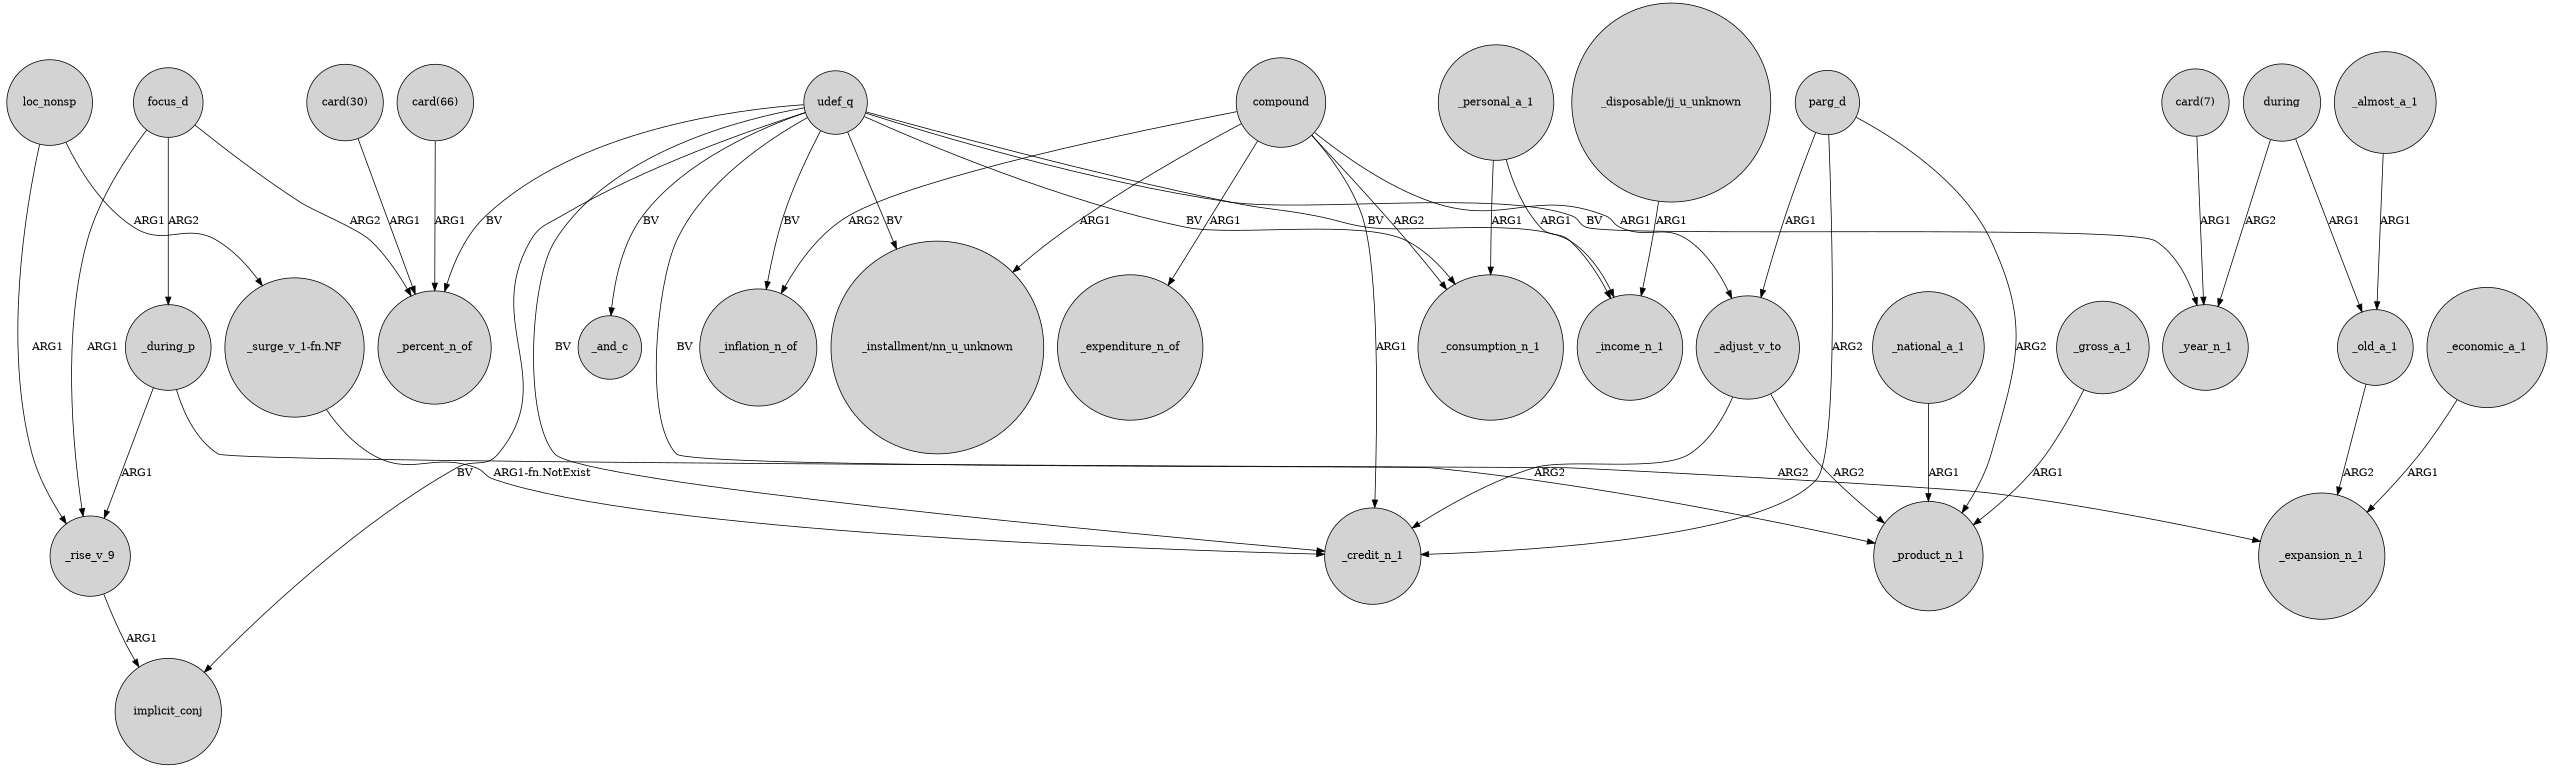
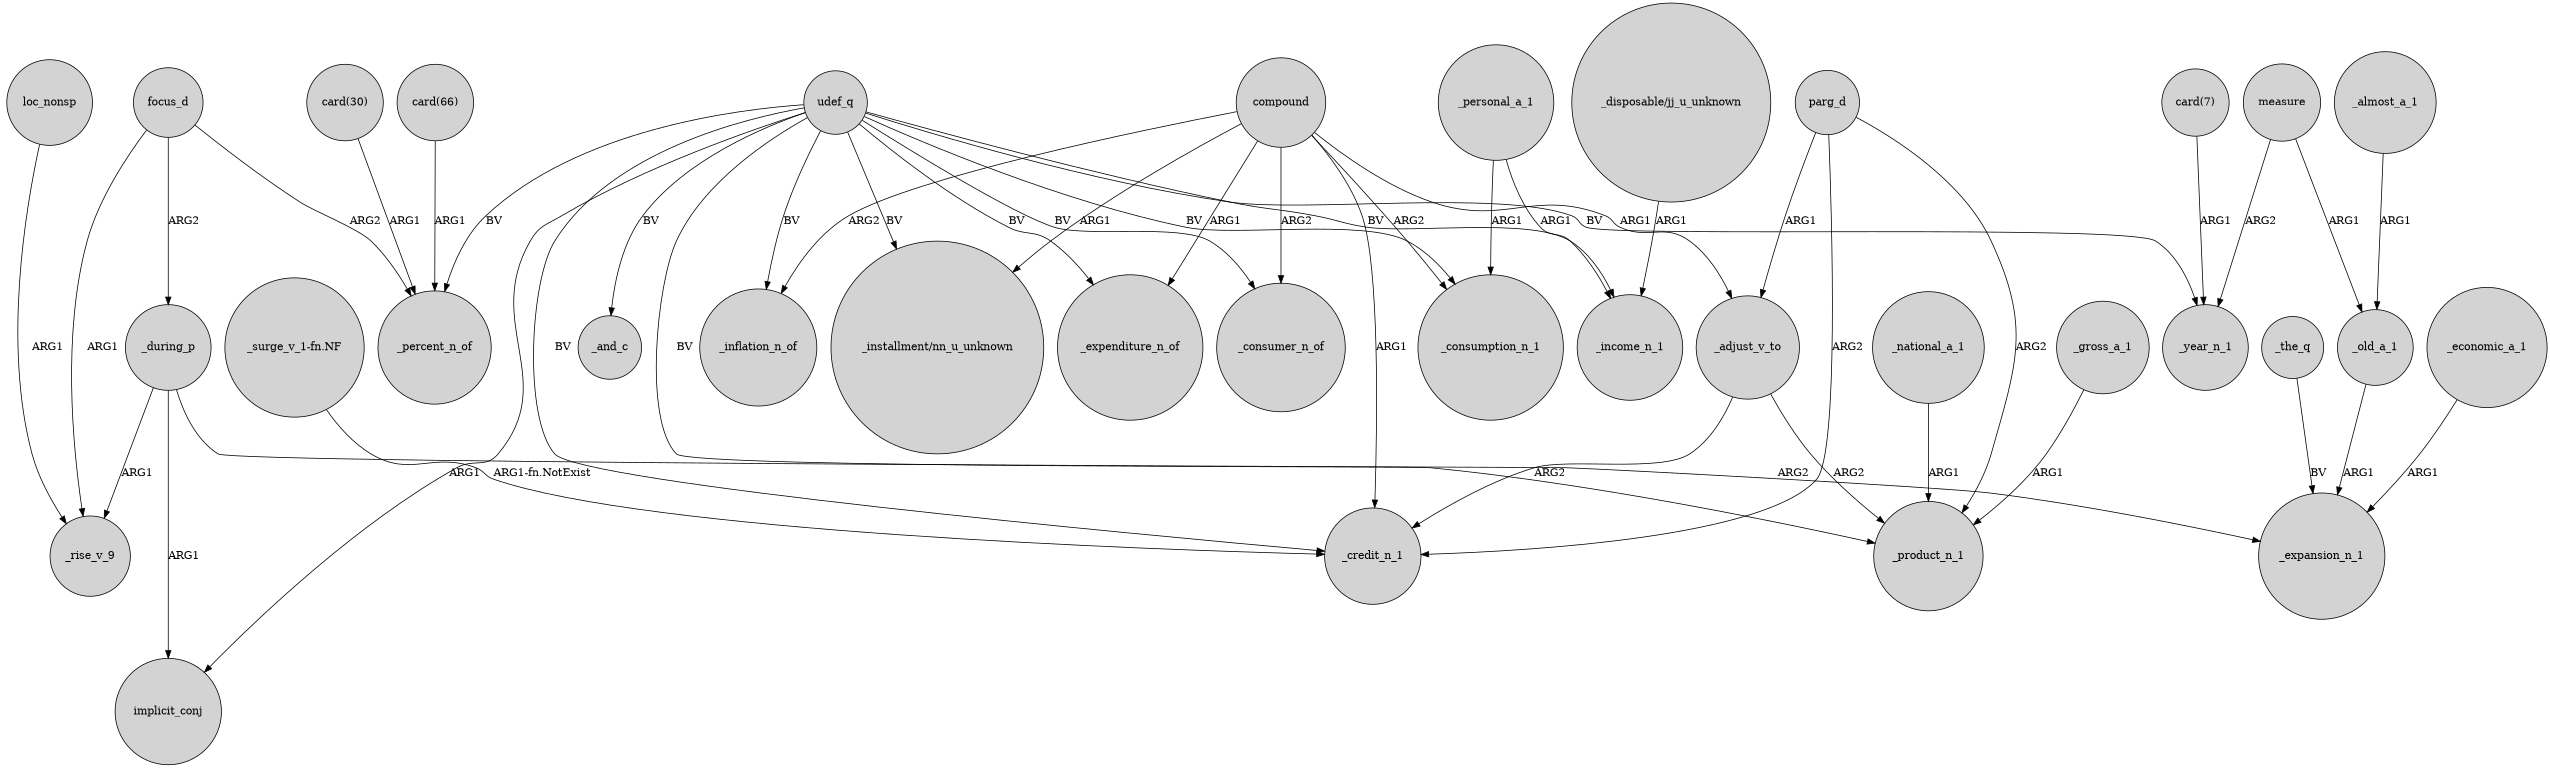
node "during": label "during" -> "measure"
edge "udef_q" -> "_expenditure_n_of": added, label "BV"
edge "loc_nonsp" -> "_surge_v_1-fn.NF": removed, label "ARG1"
node "_consumer_n_of": added
node "_the_q": added
edge "udef_q" -> "implicit_conj": label "BV" -> "ARG1"
edge "_old_a_1" -> "_expansion_n_1": label "ARG2" -> "ARG1"
edge "_rise_v_9" -> "implicit_conj": now "_during_p" -> "implicit_conj"
